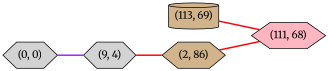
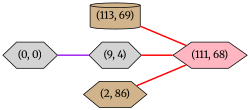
edge "(9, 4)" -- "(2, 86)": now "(9, 4)" -- "(111, 68)"
